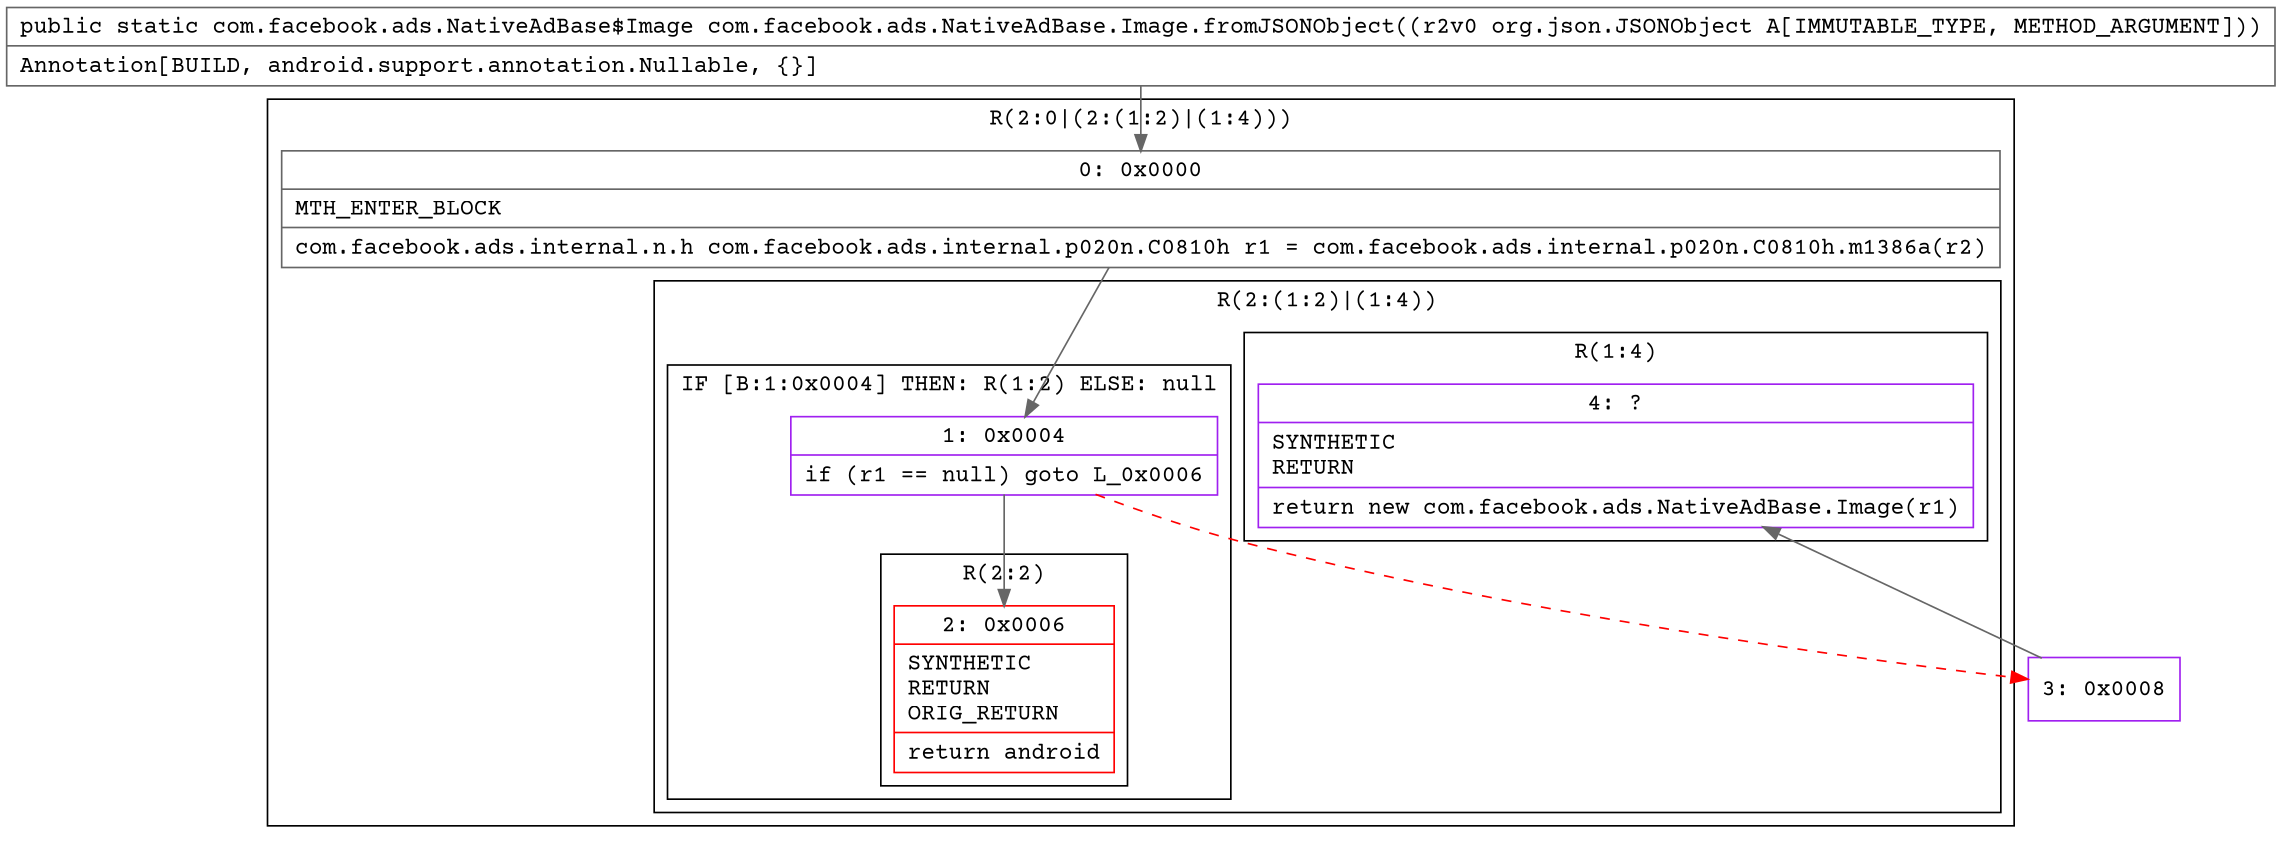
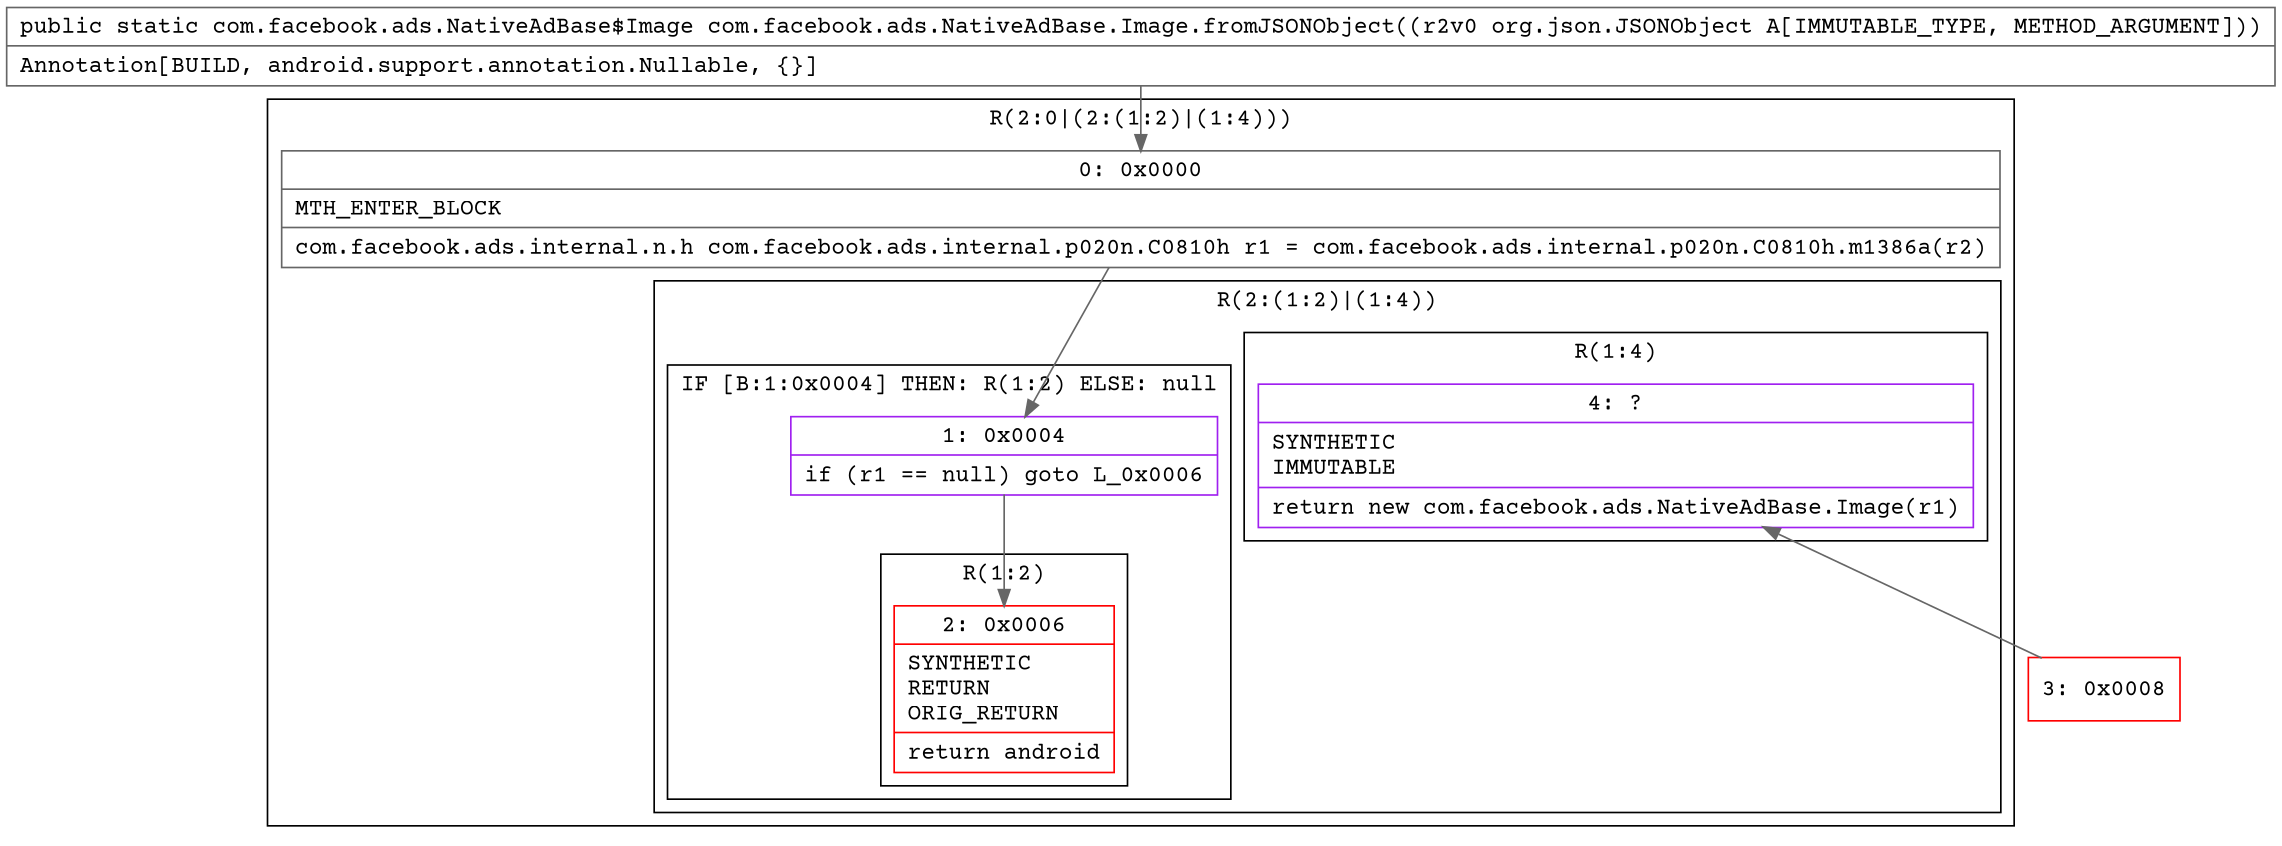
node "4: ?": text "RETURN" -> "IMMUTABLE"
cluster "R(2:2)": label "R(2:2)" -> "R(1:2)"
edge "1: 0x0004" -> "3: 0x0008": removed
node "3: 0x0008": color purple -> red
